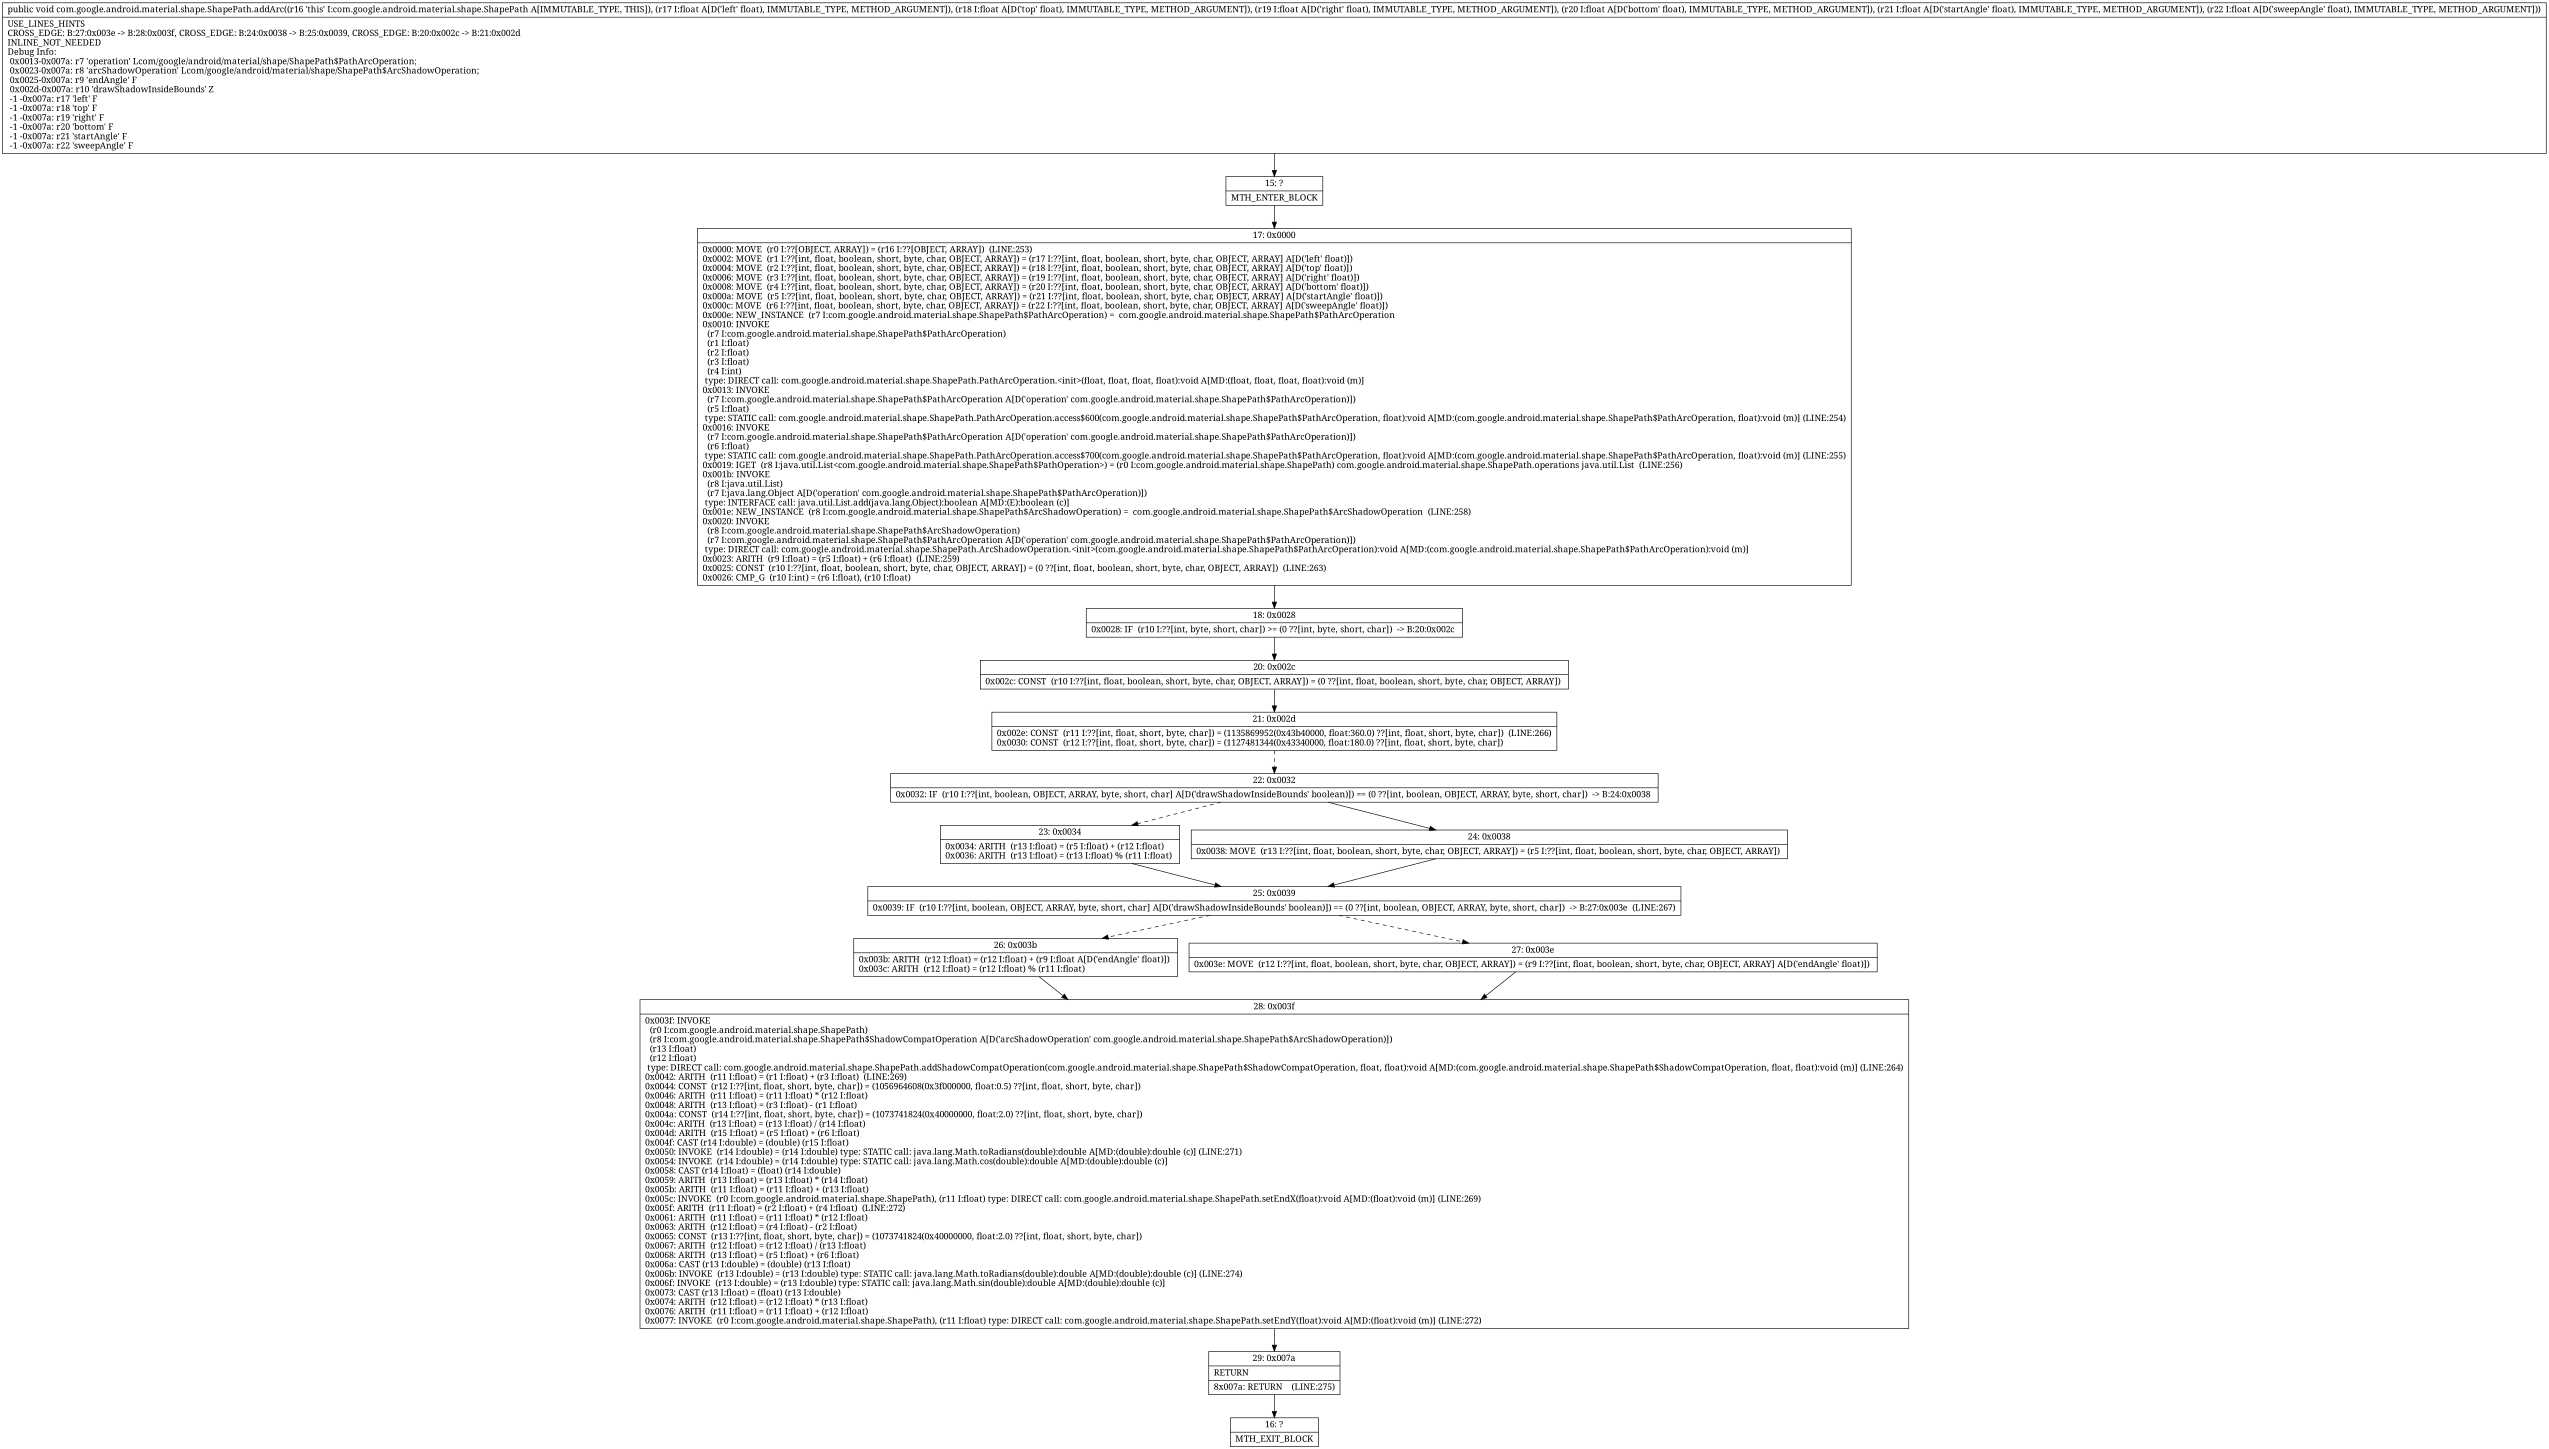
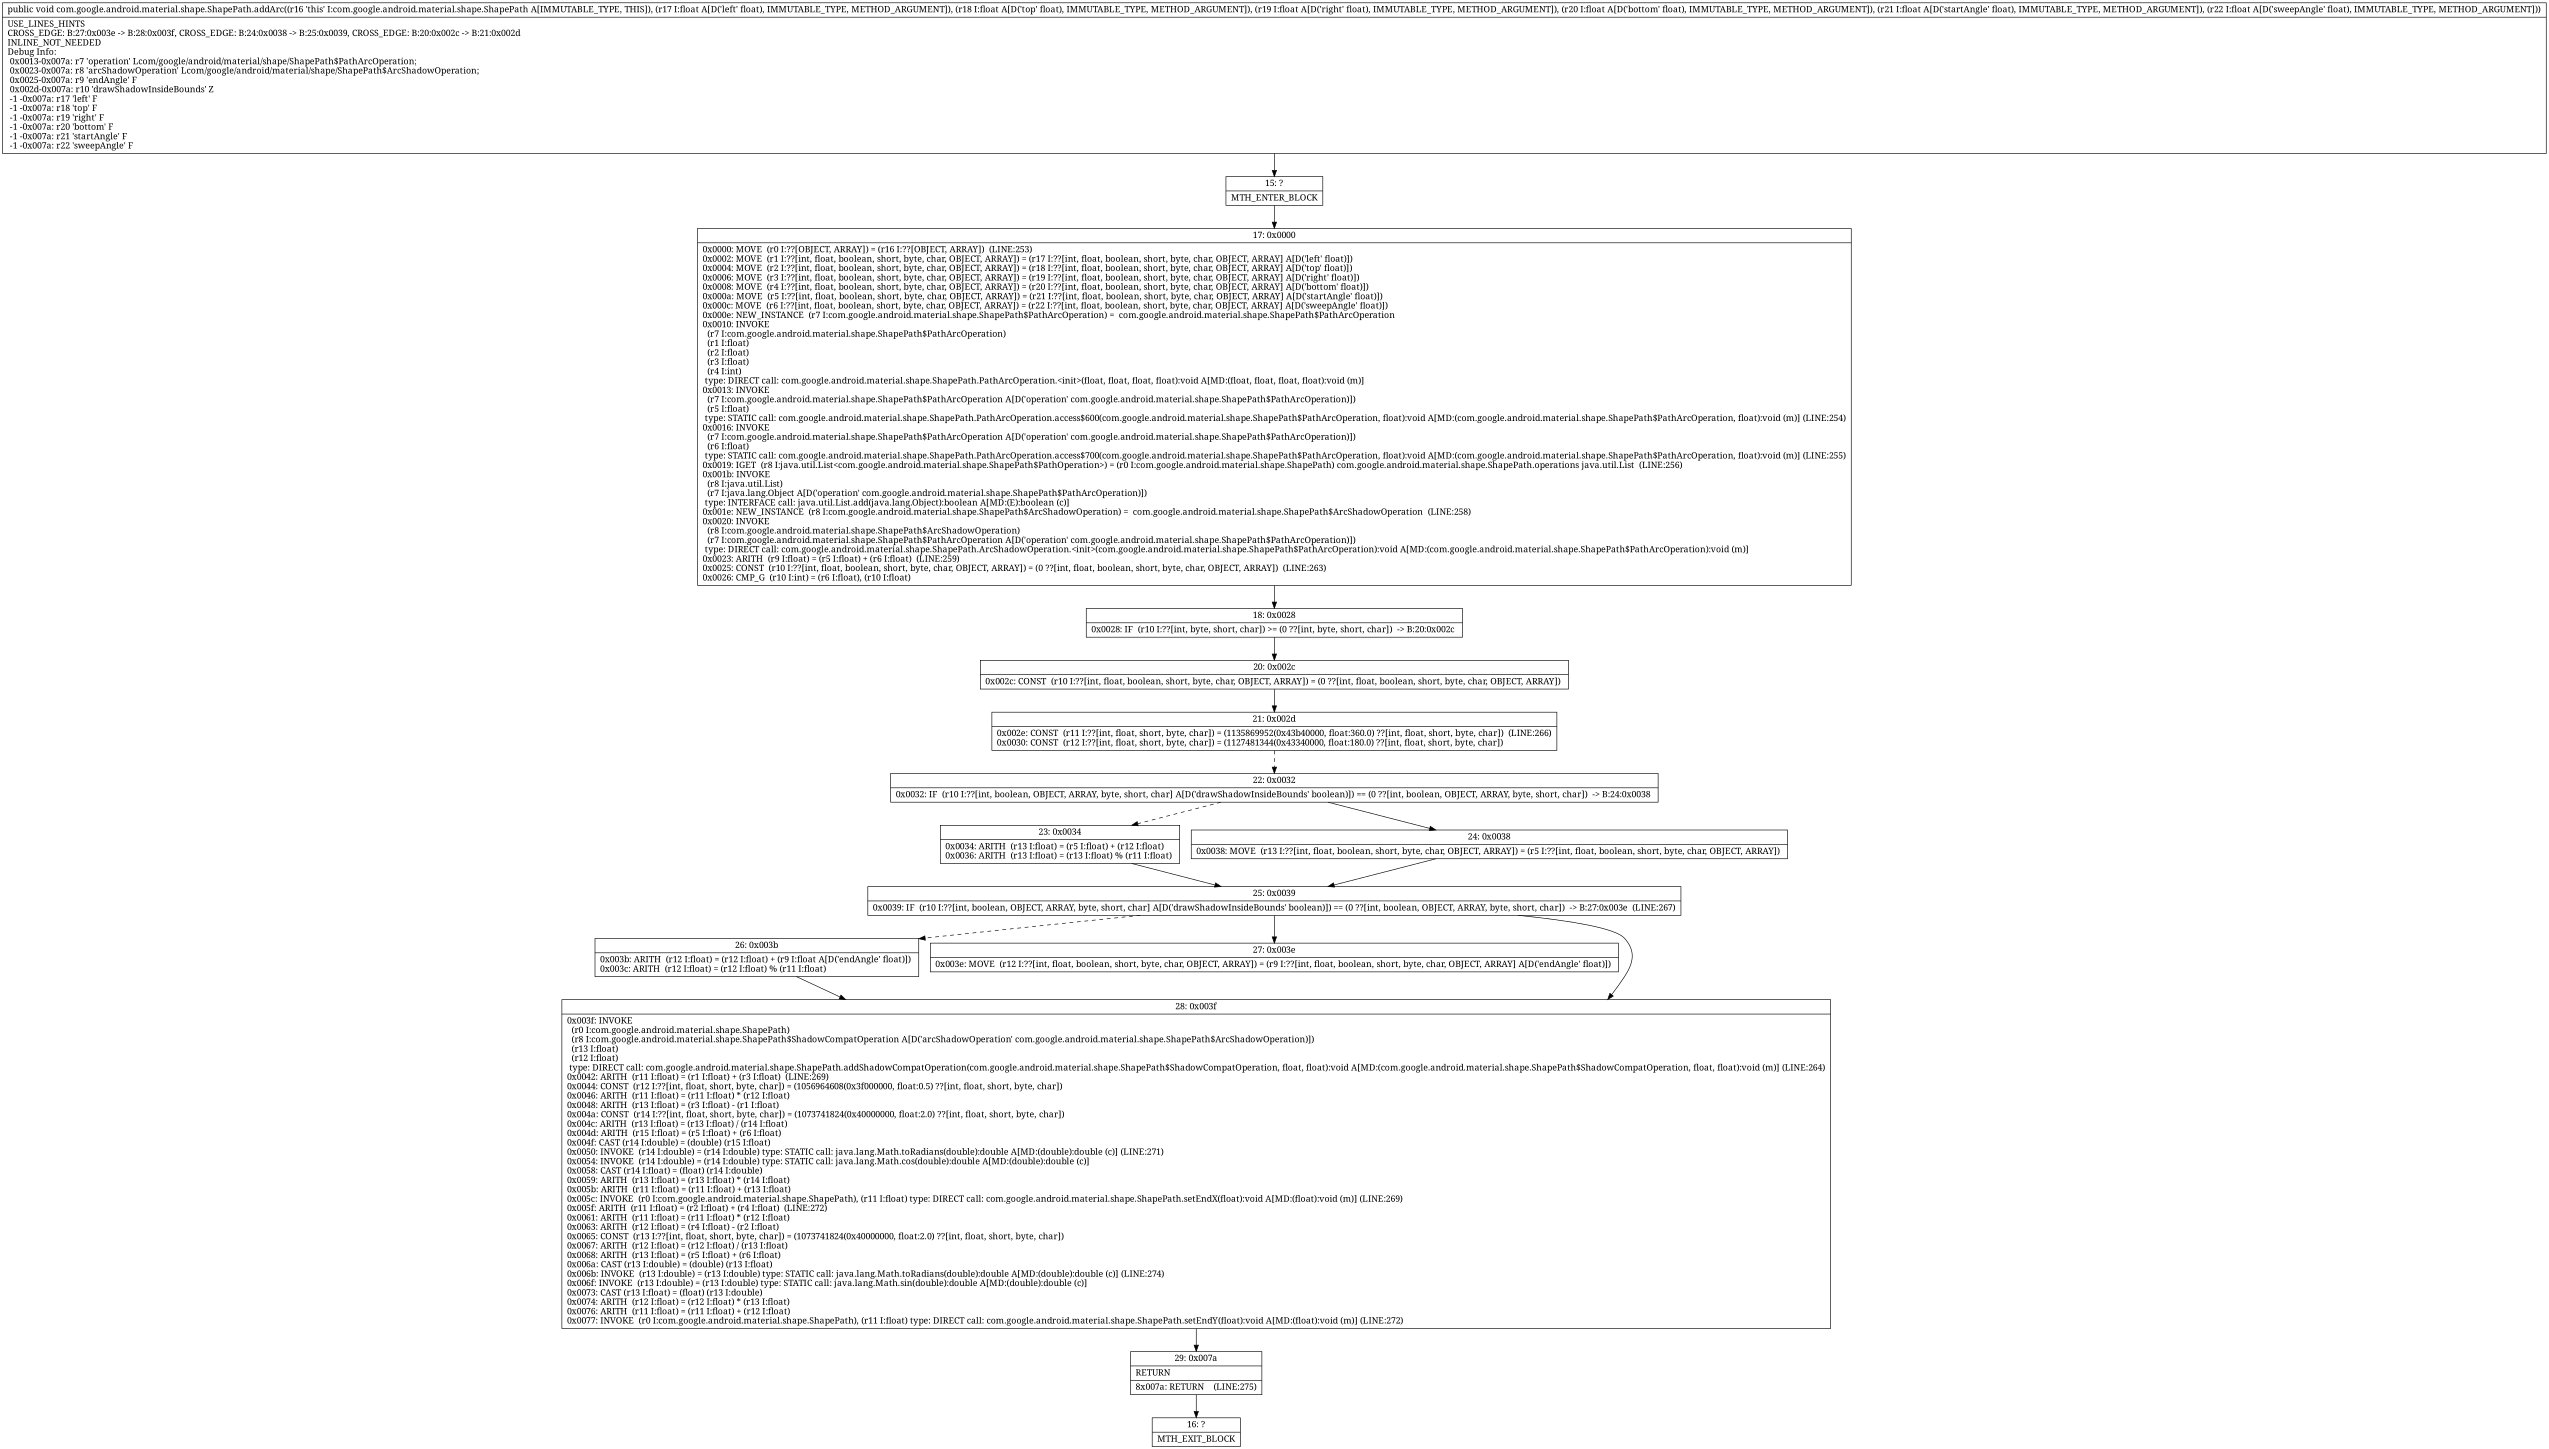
edge "25: 0x0039" -> "27: 0x003e": style dashed -> solid
edge "27: 0x003e" -> "28: 0x003f": now "25: 0x0039" -> "28: 0x003f"
